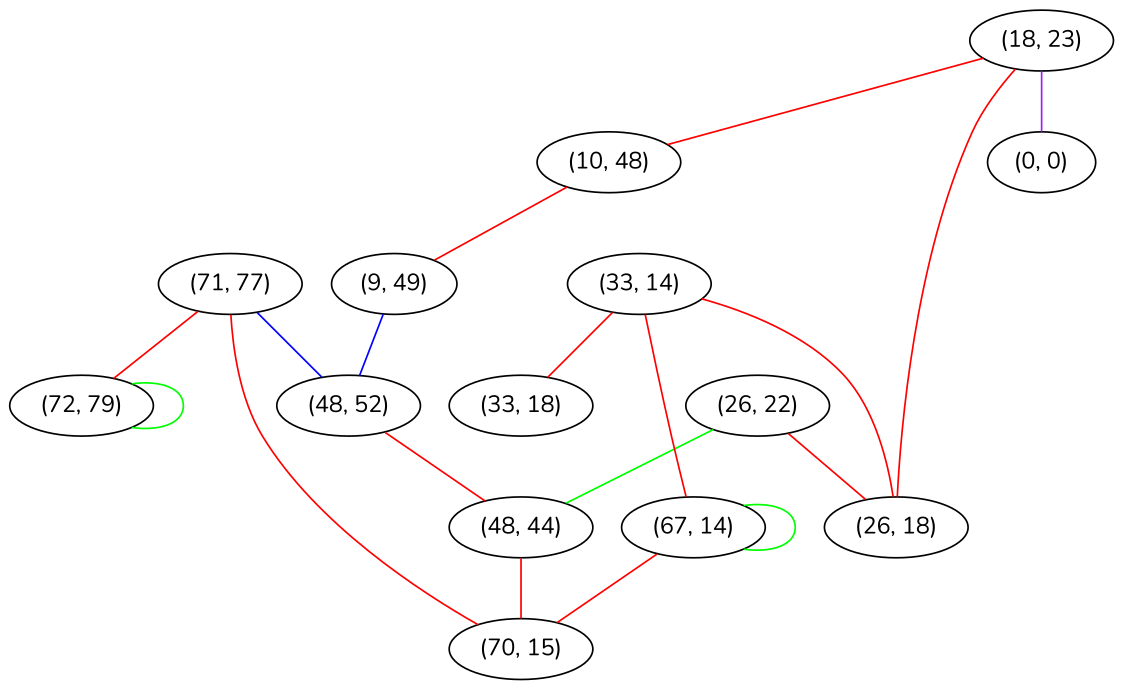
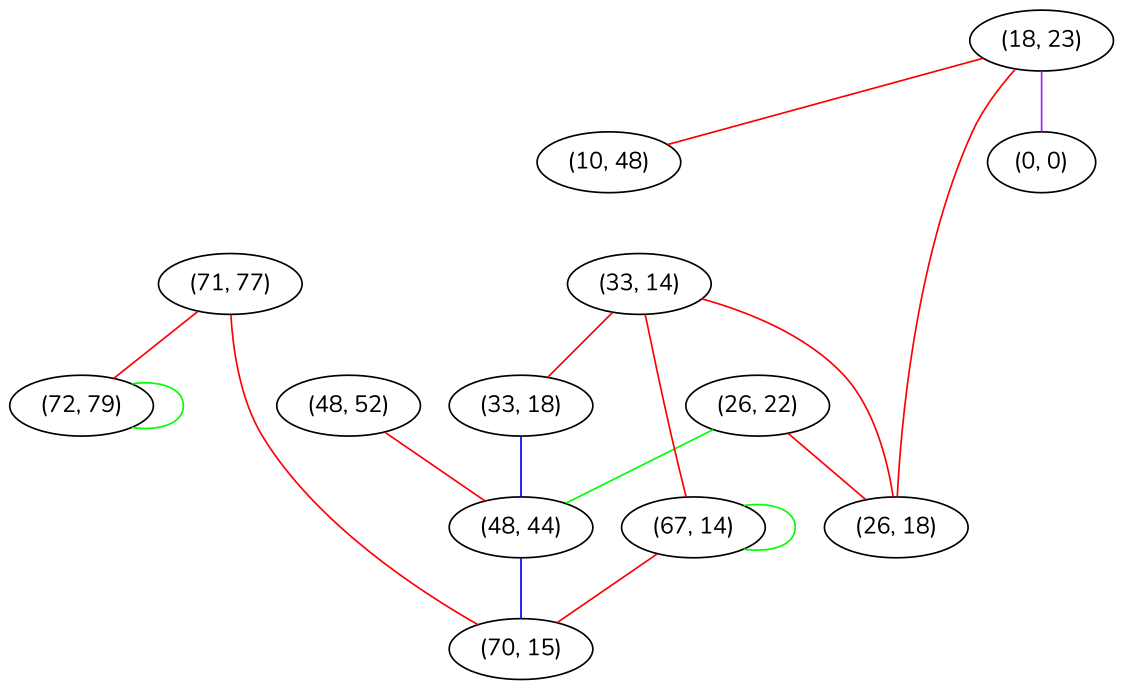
node "(9, 49)": removed
edge "(71, 77)" -- "(48, 52)": removed
edge "(33, 18)" -- "(48, 44)": added
edge "(48, 44)" -- "(70, 15)": color red -> blue
